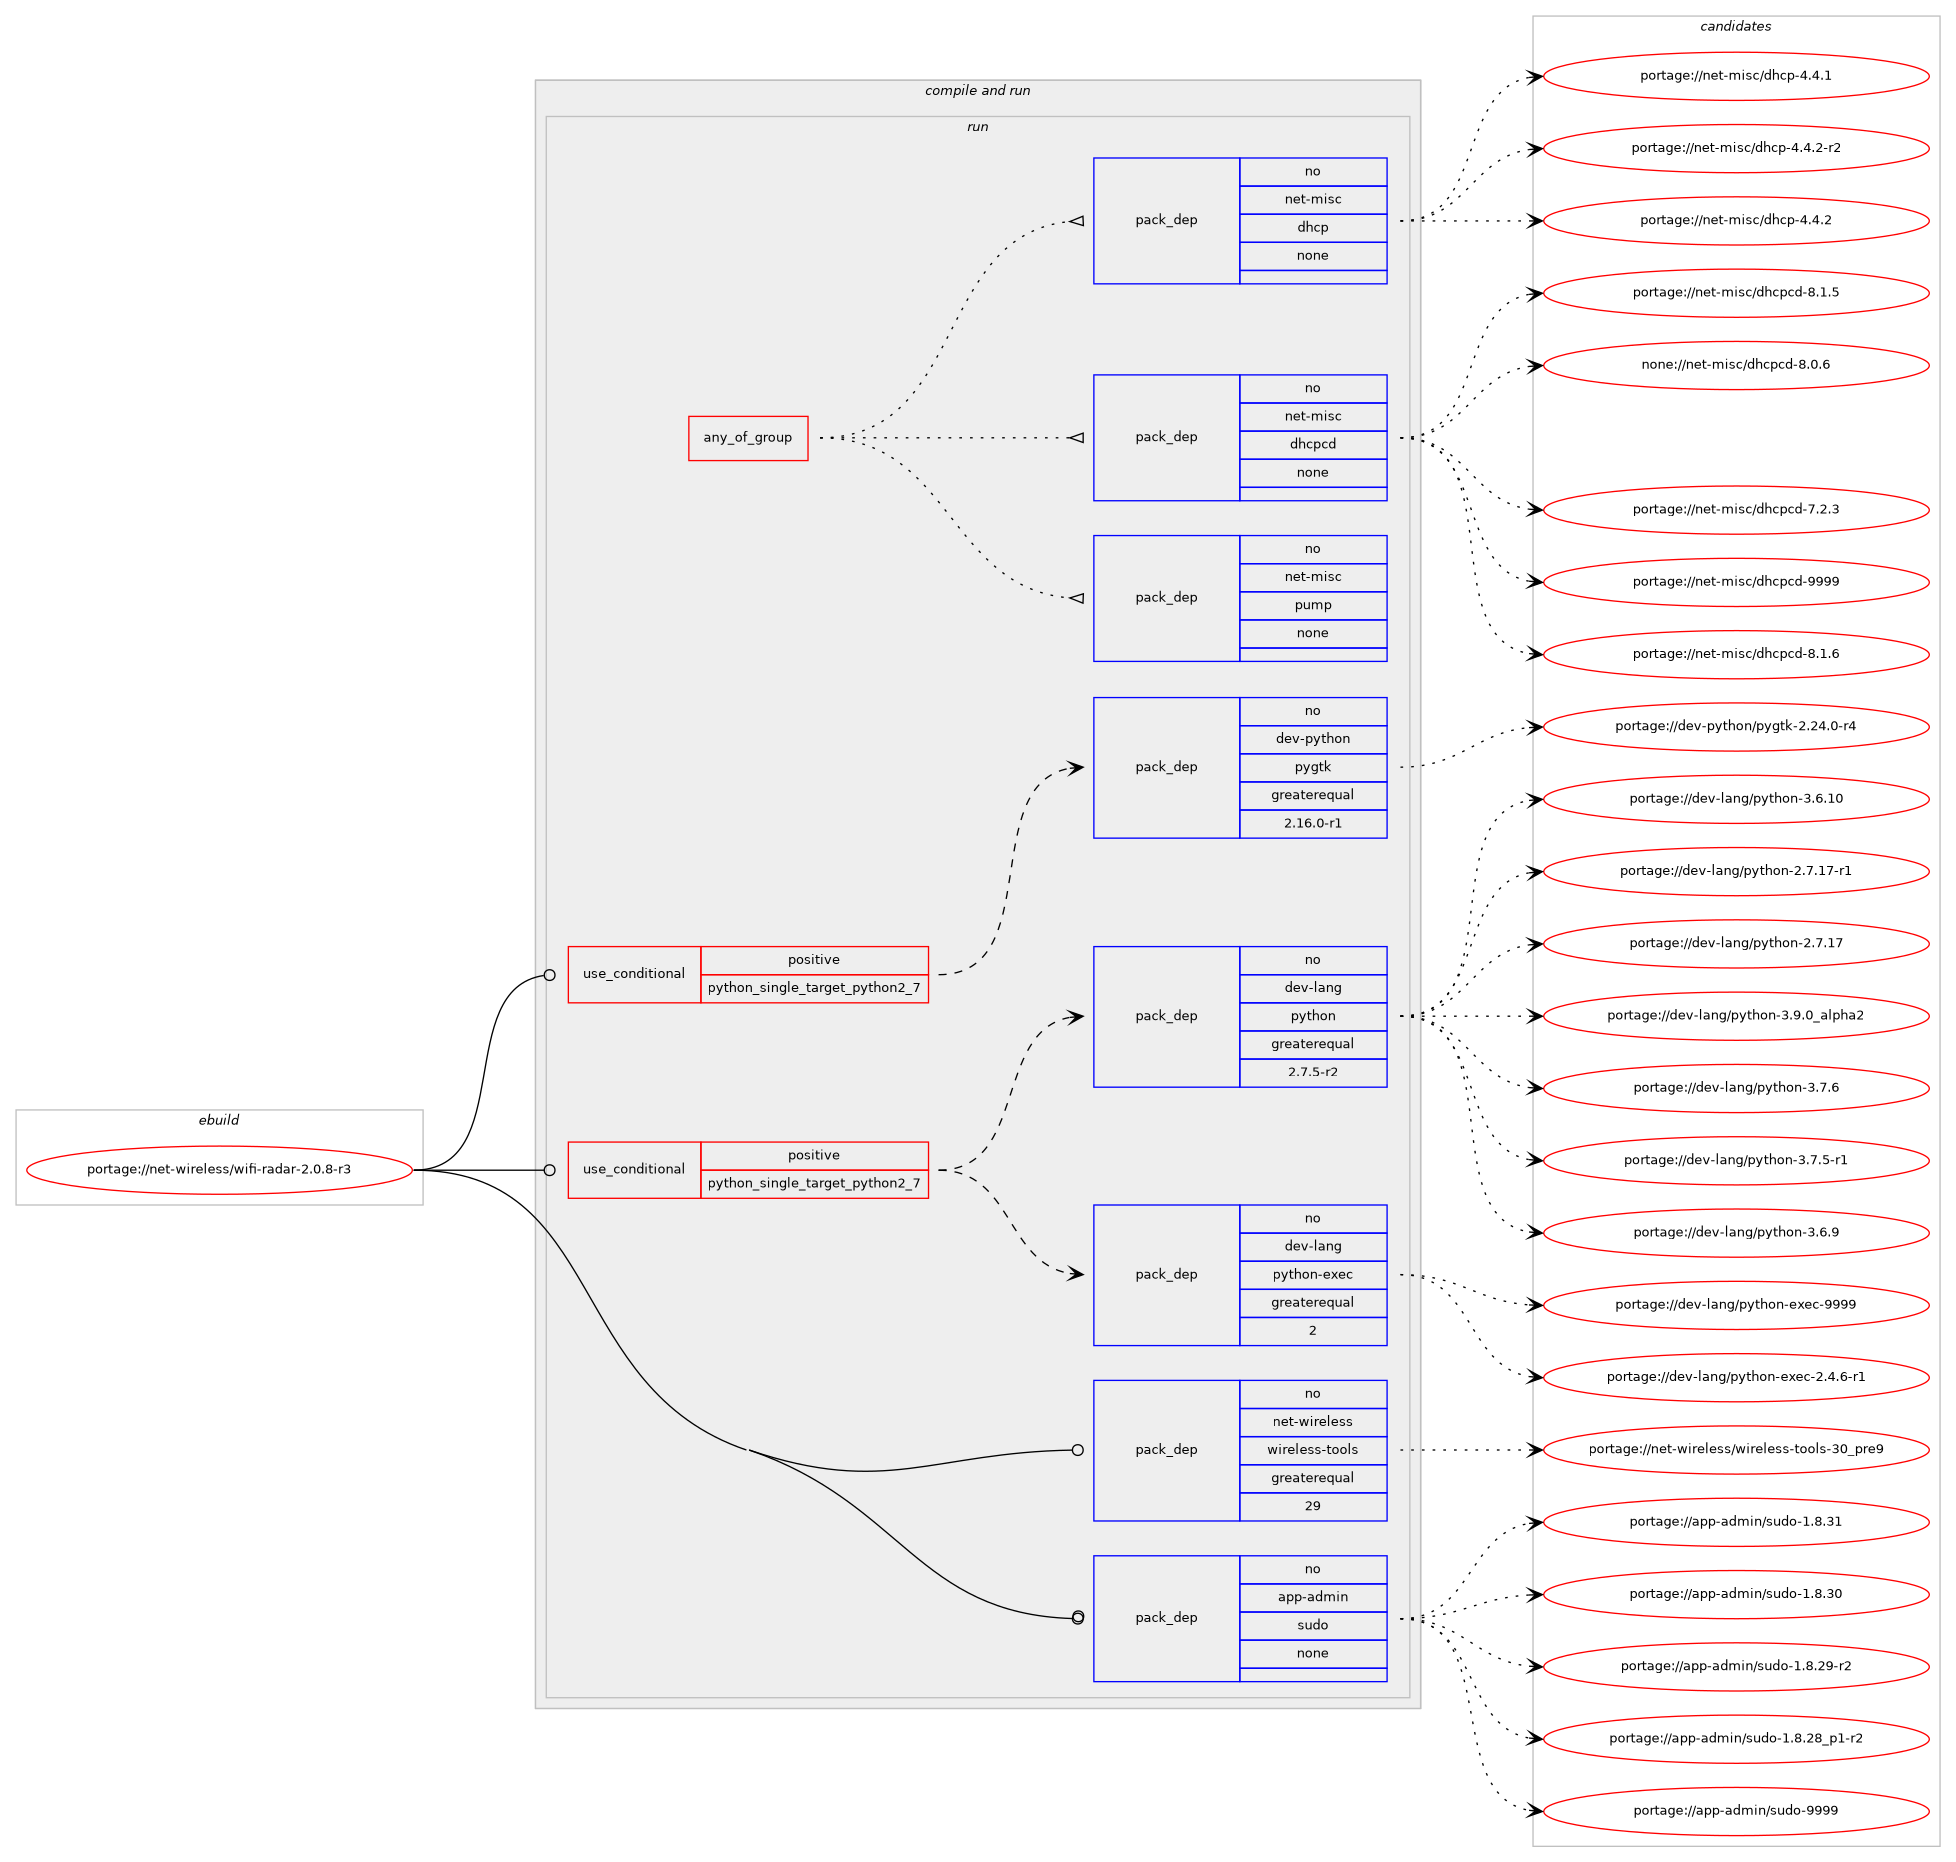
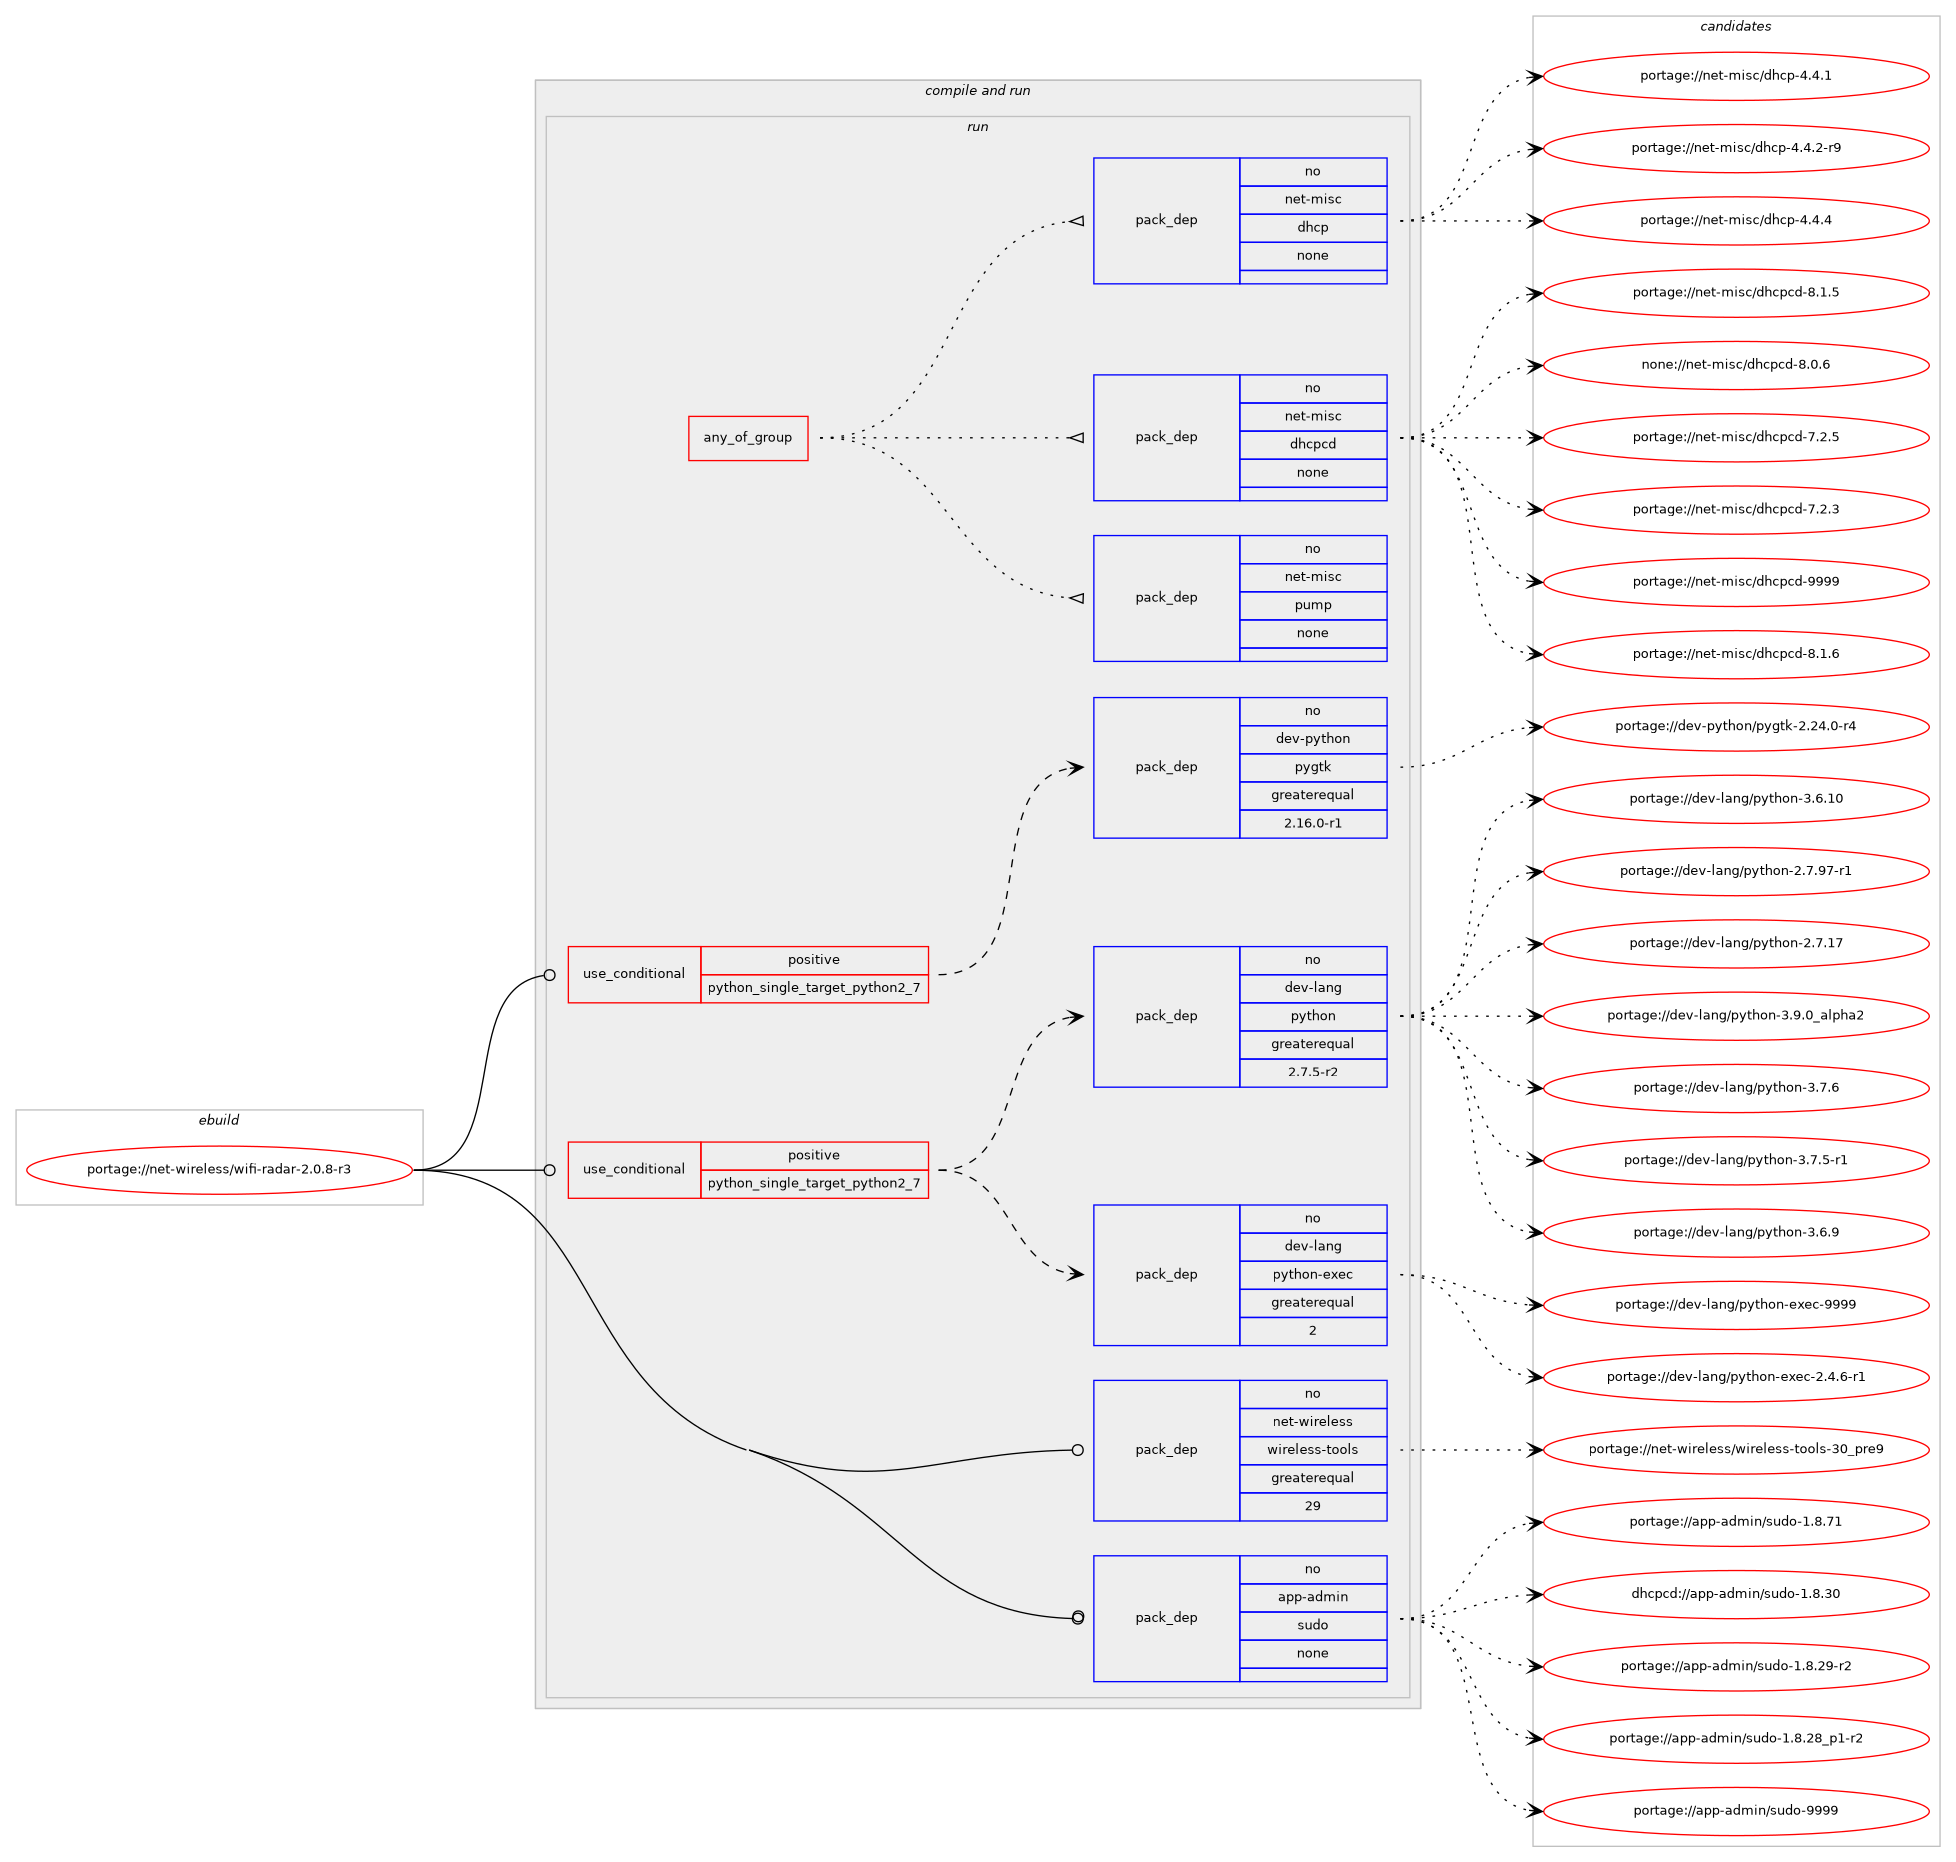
node "portage://net-misc/dhcp-4.4.2-r2": label "portage://net-misc/dhcp-4.4.2-r2" -> "portage://net-misc/dhcp-4.4.2-r9"
node "portage://net-misc/dhcp-4.4.2": label "portage://net-misc/dhcp-4.4.2" -> "portage://net-misc/dhcp-4.4.4"
node "portage://net-misc/dhcpcd-7.2.5": added
node "portage://dev-lang/python-2.7.17-r1": label "portage://dev-lang/python-2.7.17-r1" -> "portage://dev-lang/python-2.7.97-r1"
node "portage://app-admin/sudo-1.8.31": label "portage://app-admin/sudo-1.8.31" -> "portage://app-admin/sudo-1.8.71"
node "portage://app-admin/sudo-1.8.30": label "portage://app-admin/sudo-1.8.30" -> "dhcpcd://app-admin/sudo-1.8.30"
